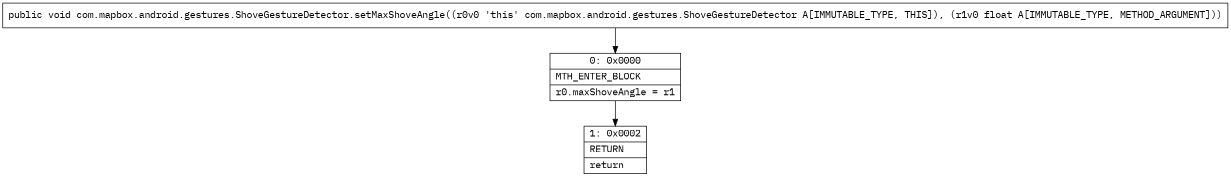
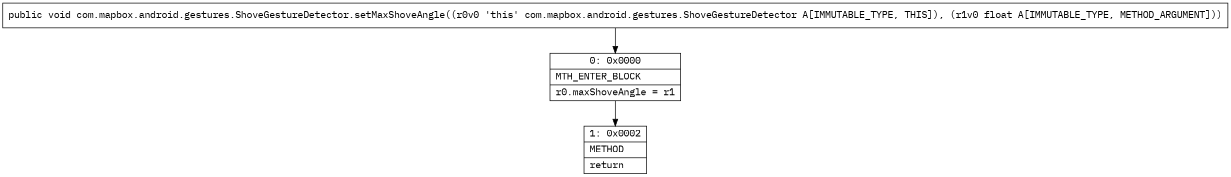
node "1: 0x0002": text "RETURN" -> "METHOD"
